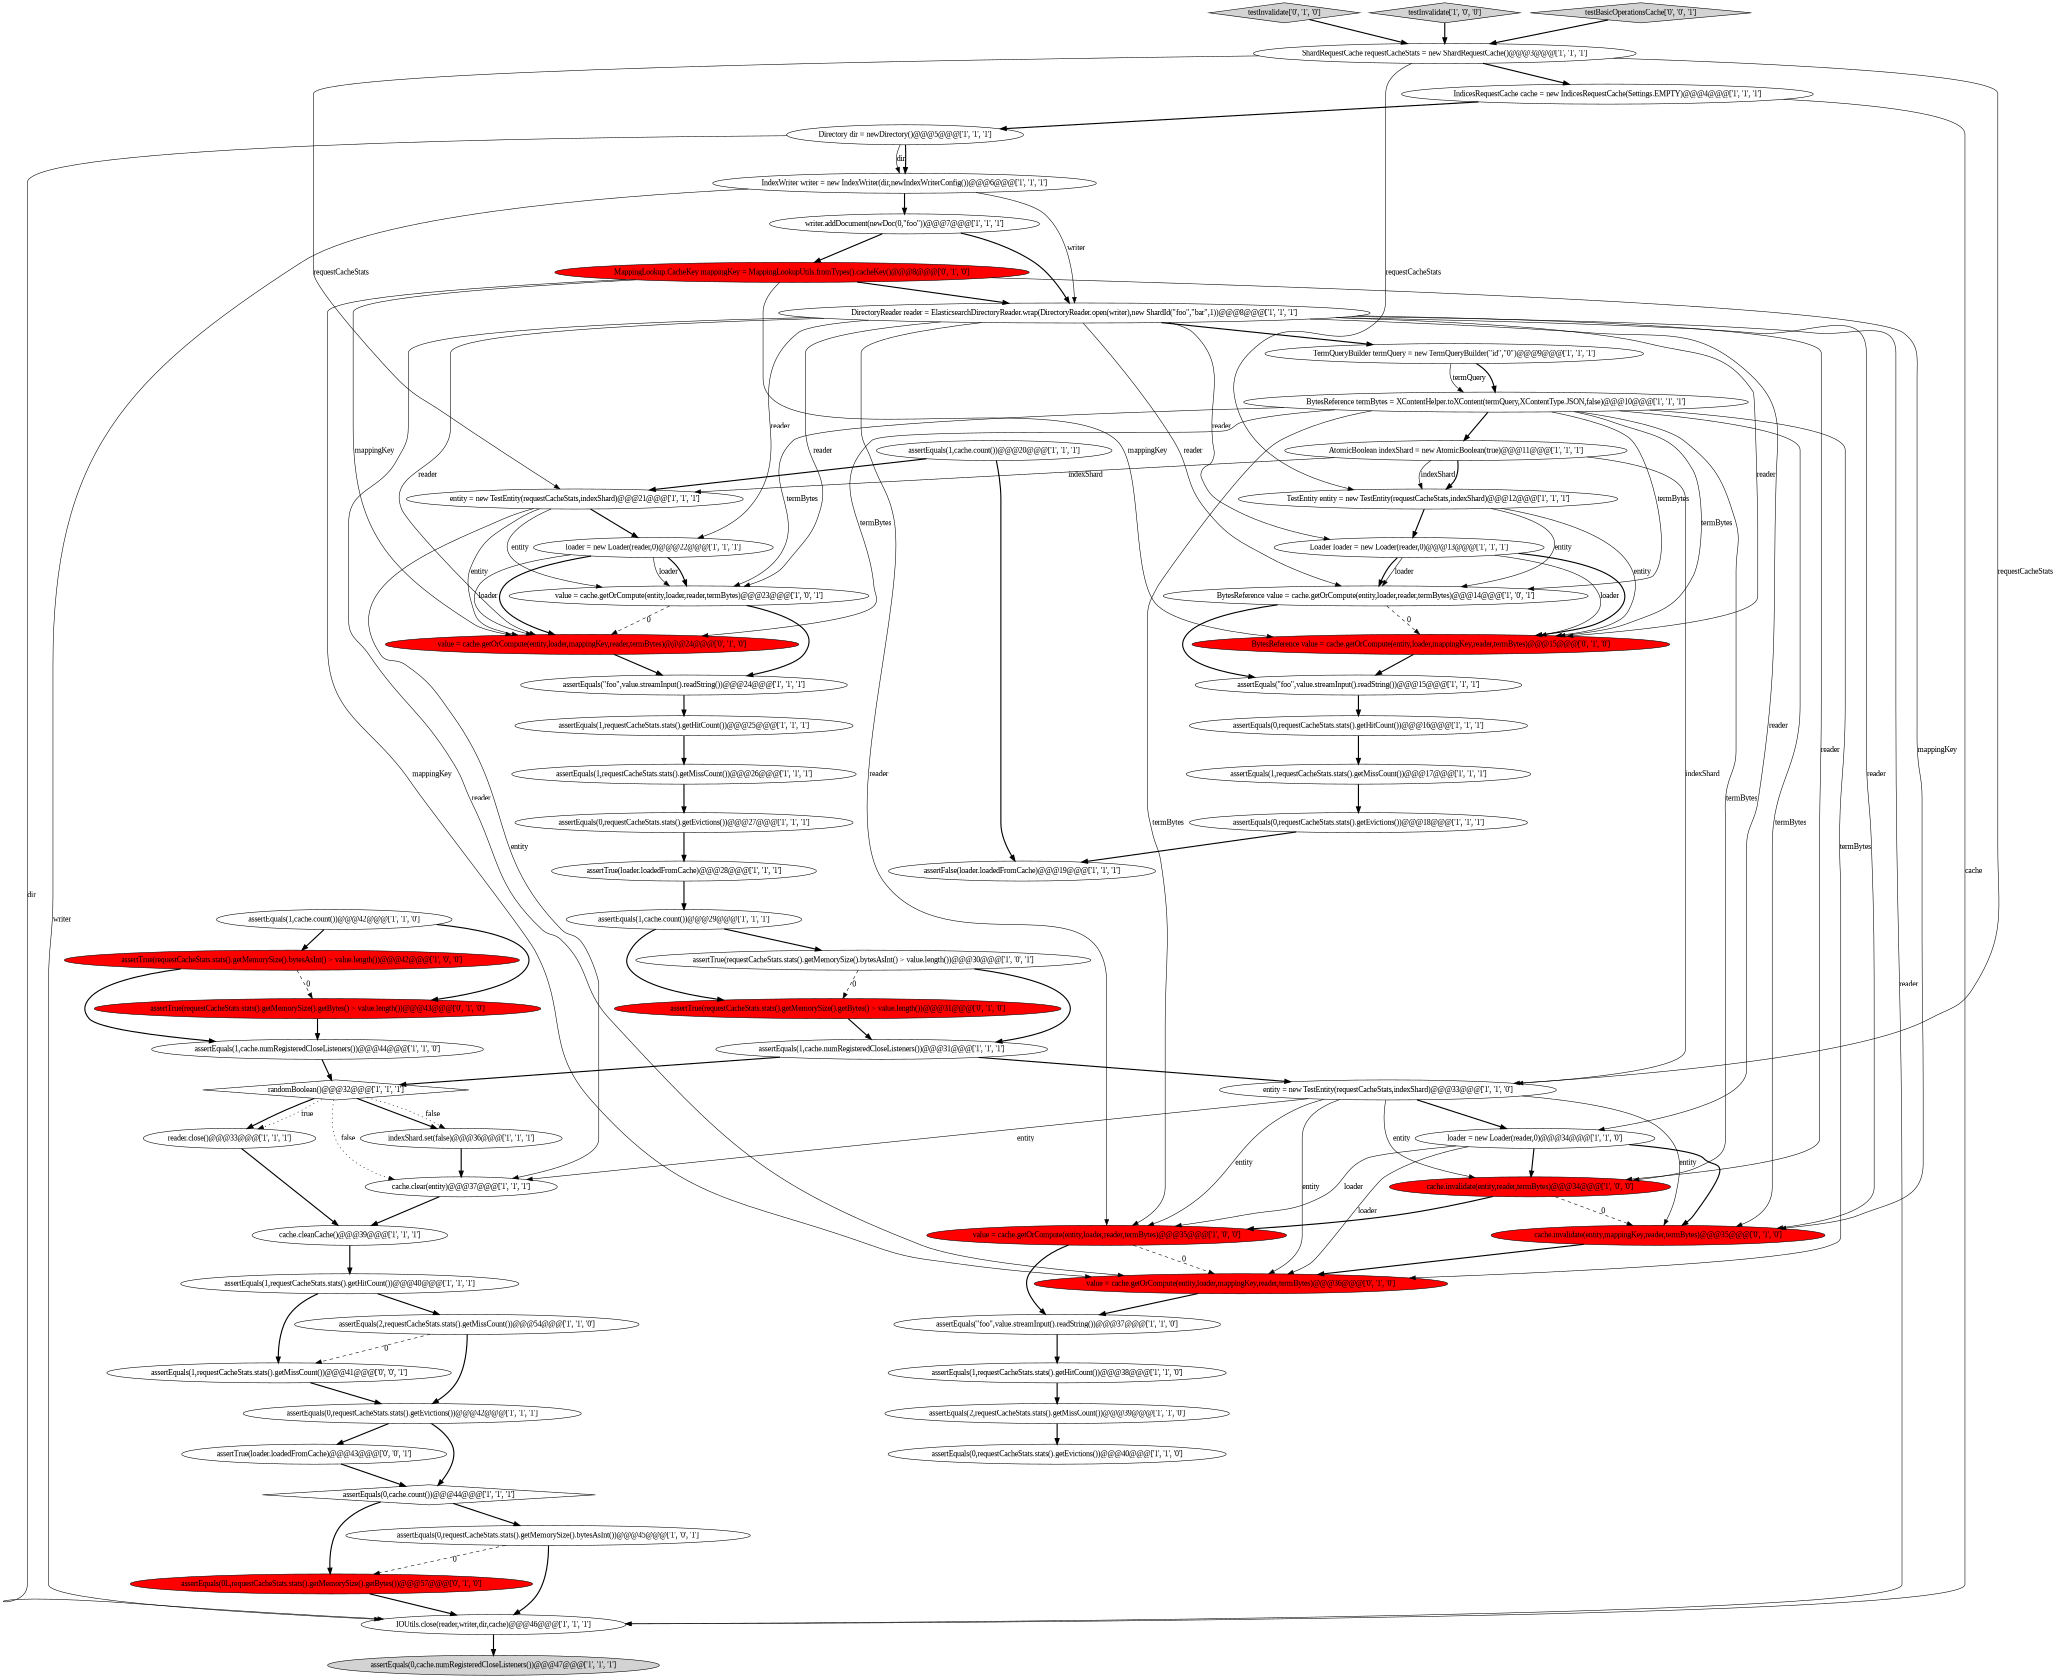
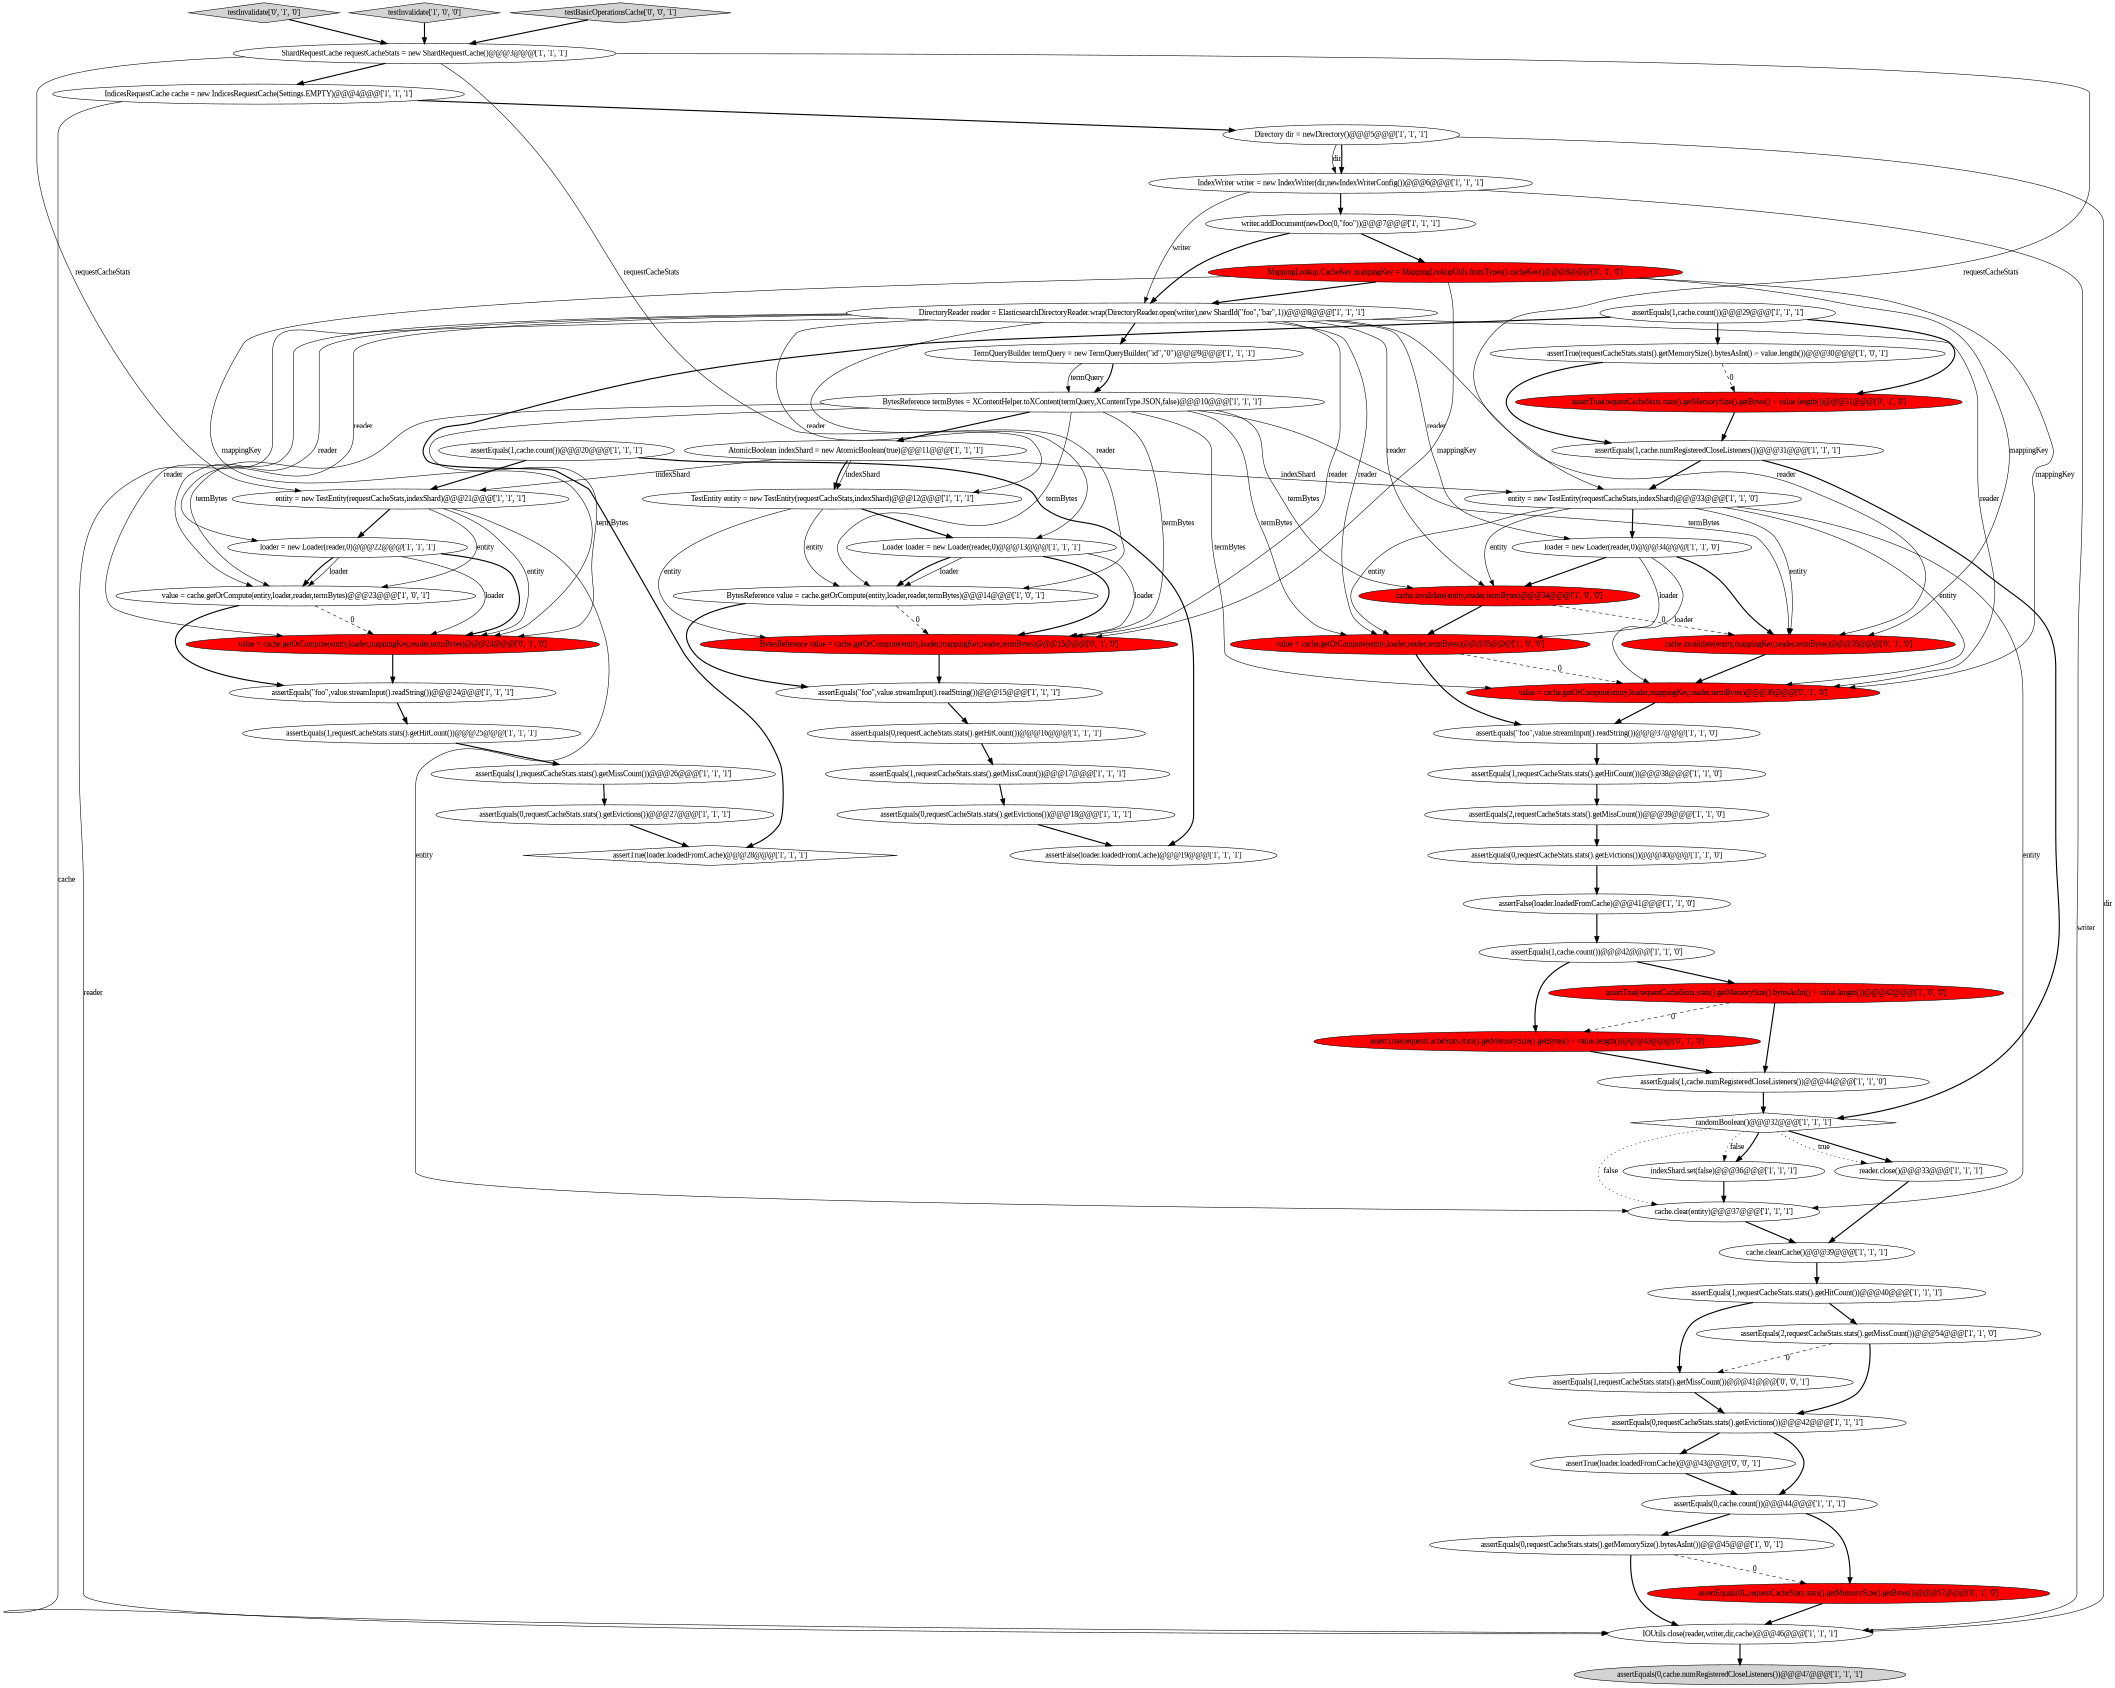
node "assertTrue(loader.loadedFromCache)@@@28@@@['1', '1', '1']": shape ellipse -> diamond
edge "assertTrue(loader.loadedFromCache)@@@28@@@['1', '1', '1']" -> "assertEquals(1,cache.count())@@@29@@@['1', '1', '1']": reversed
node "assertFalse(loader.loadedFromCache)@@@41@@@['1', '1', '0']": added
node "assertEquals(0,cache.count())@@@44@@@['1', '1', '1']": shape diamond -> ellipse
